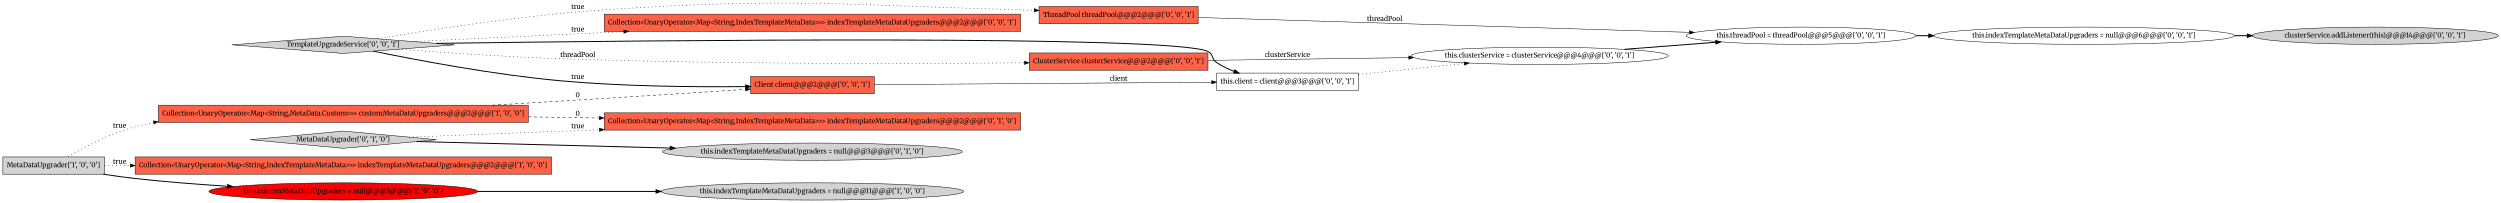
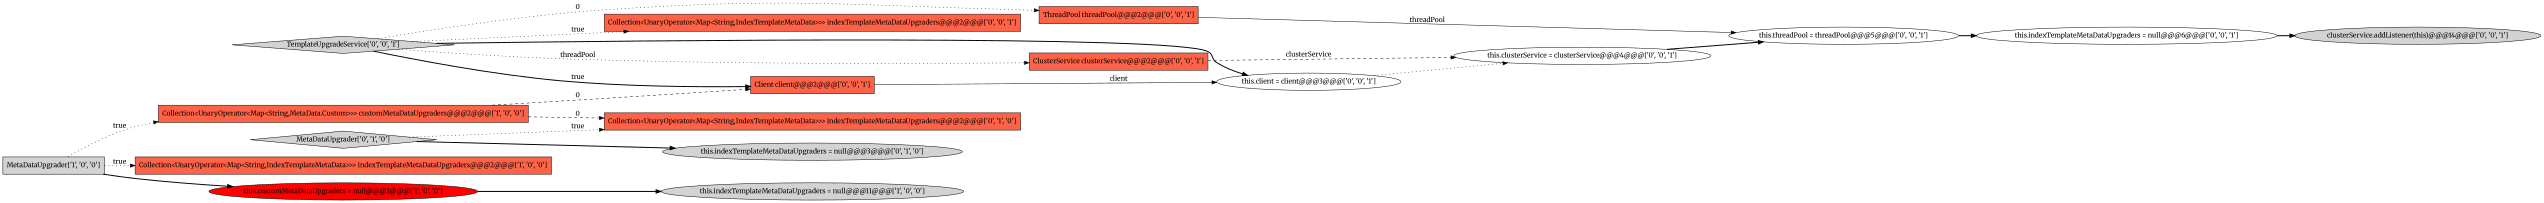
edge "TemplateUpgradeService['0', '0', '1']" -> "ThreadPool threadPool@@@2@@@['0', '0', '1']": label "true" -> "0"
edge "ClusterService clusterService@@@2@@@['0', '0', '1']" -> "this.clusterService = clusterService@@@4@@@['0', '0', '1']": style solid -> dashed
node "this.client = client@@@3@@@['0', '0', '1']": shape box -> ellipse
